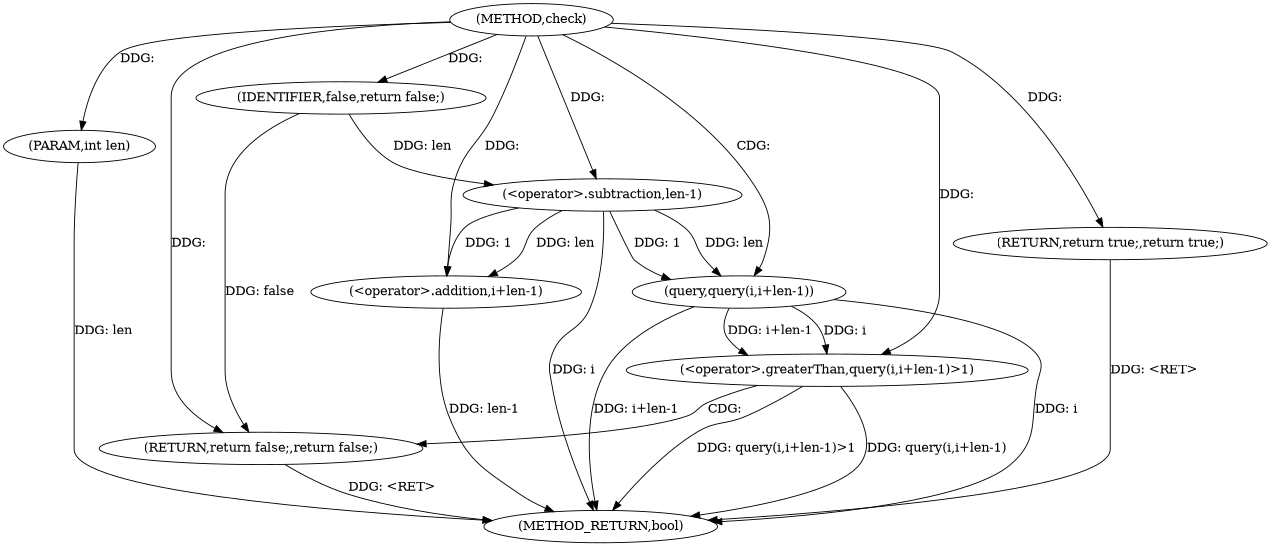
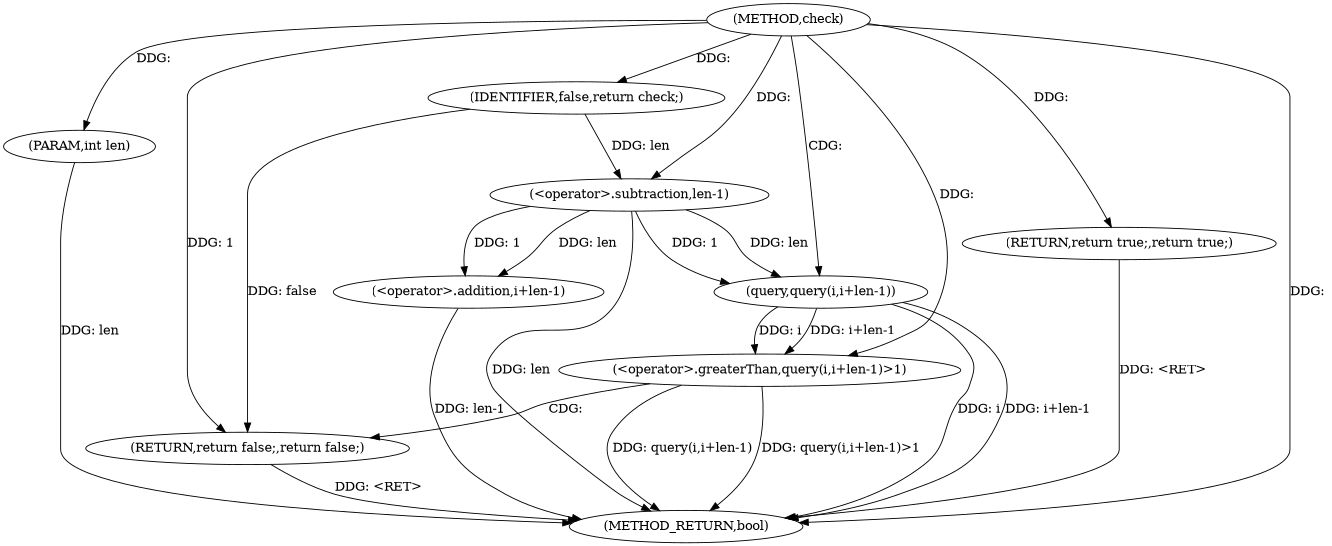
node "(IDENTIFIER,false,return false;)": label "(IDENTIFIER,false,return false;)" -> "(IDENTIFIER,false,return check;)"
edge "(METHOD,check)" -> "(<operator>.addition,i+len-1)": now "(METHOD,check)" -> "(METHOD_RETURN,bool)"
edge "(METHOD,check)" -> "(RETURN,return false;,return false;)": label "DDG: " -> "DDG: 1"
edge "(<operator>.subtraction,len-1)" -> "(METHOD_RETURN,bool)": label "DDG: i" -> "DDG: len"
